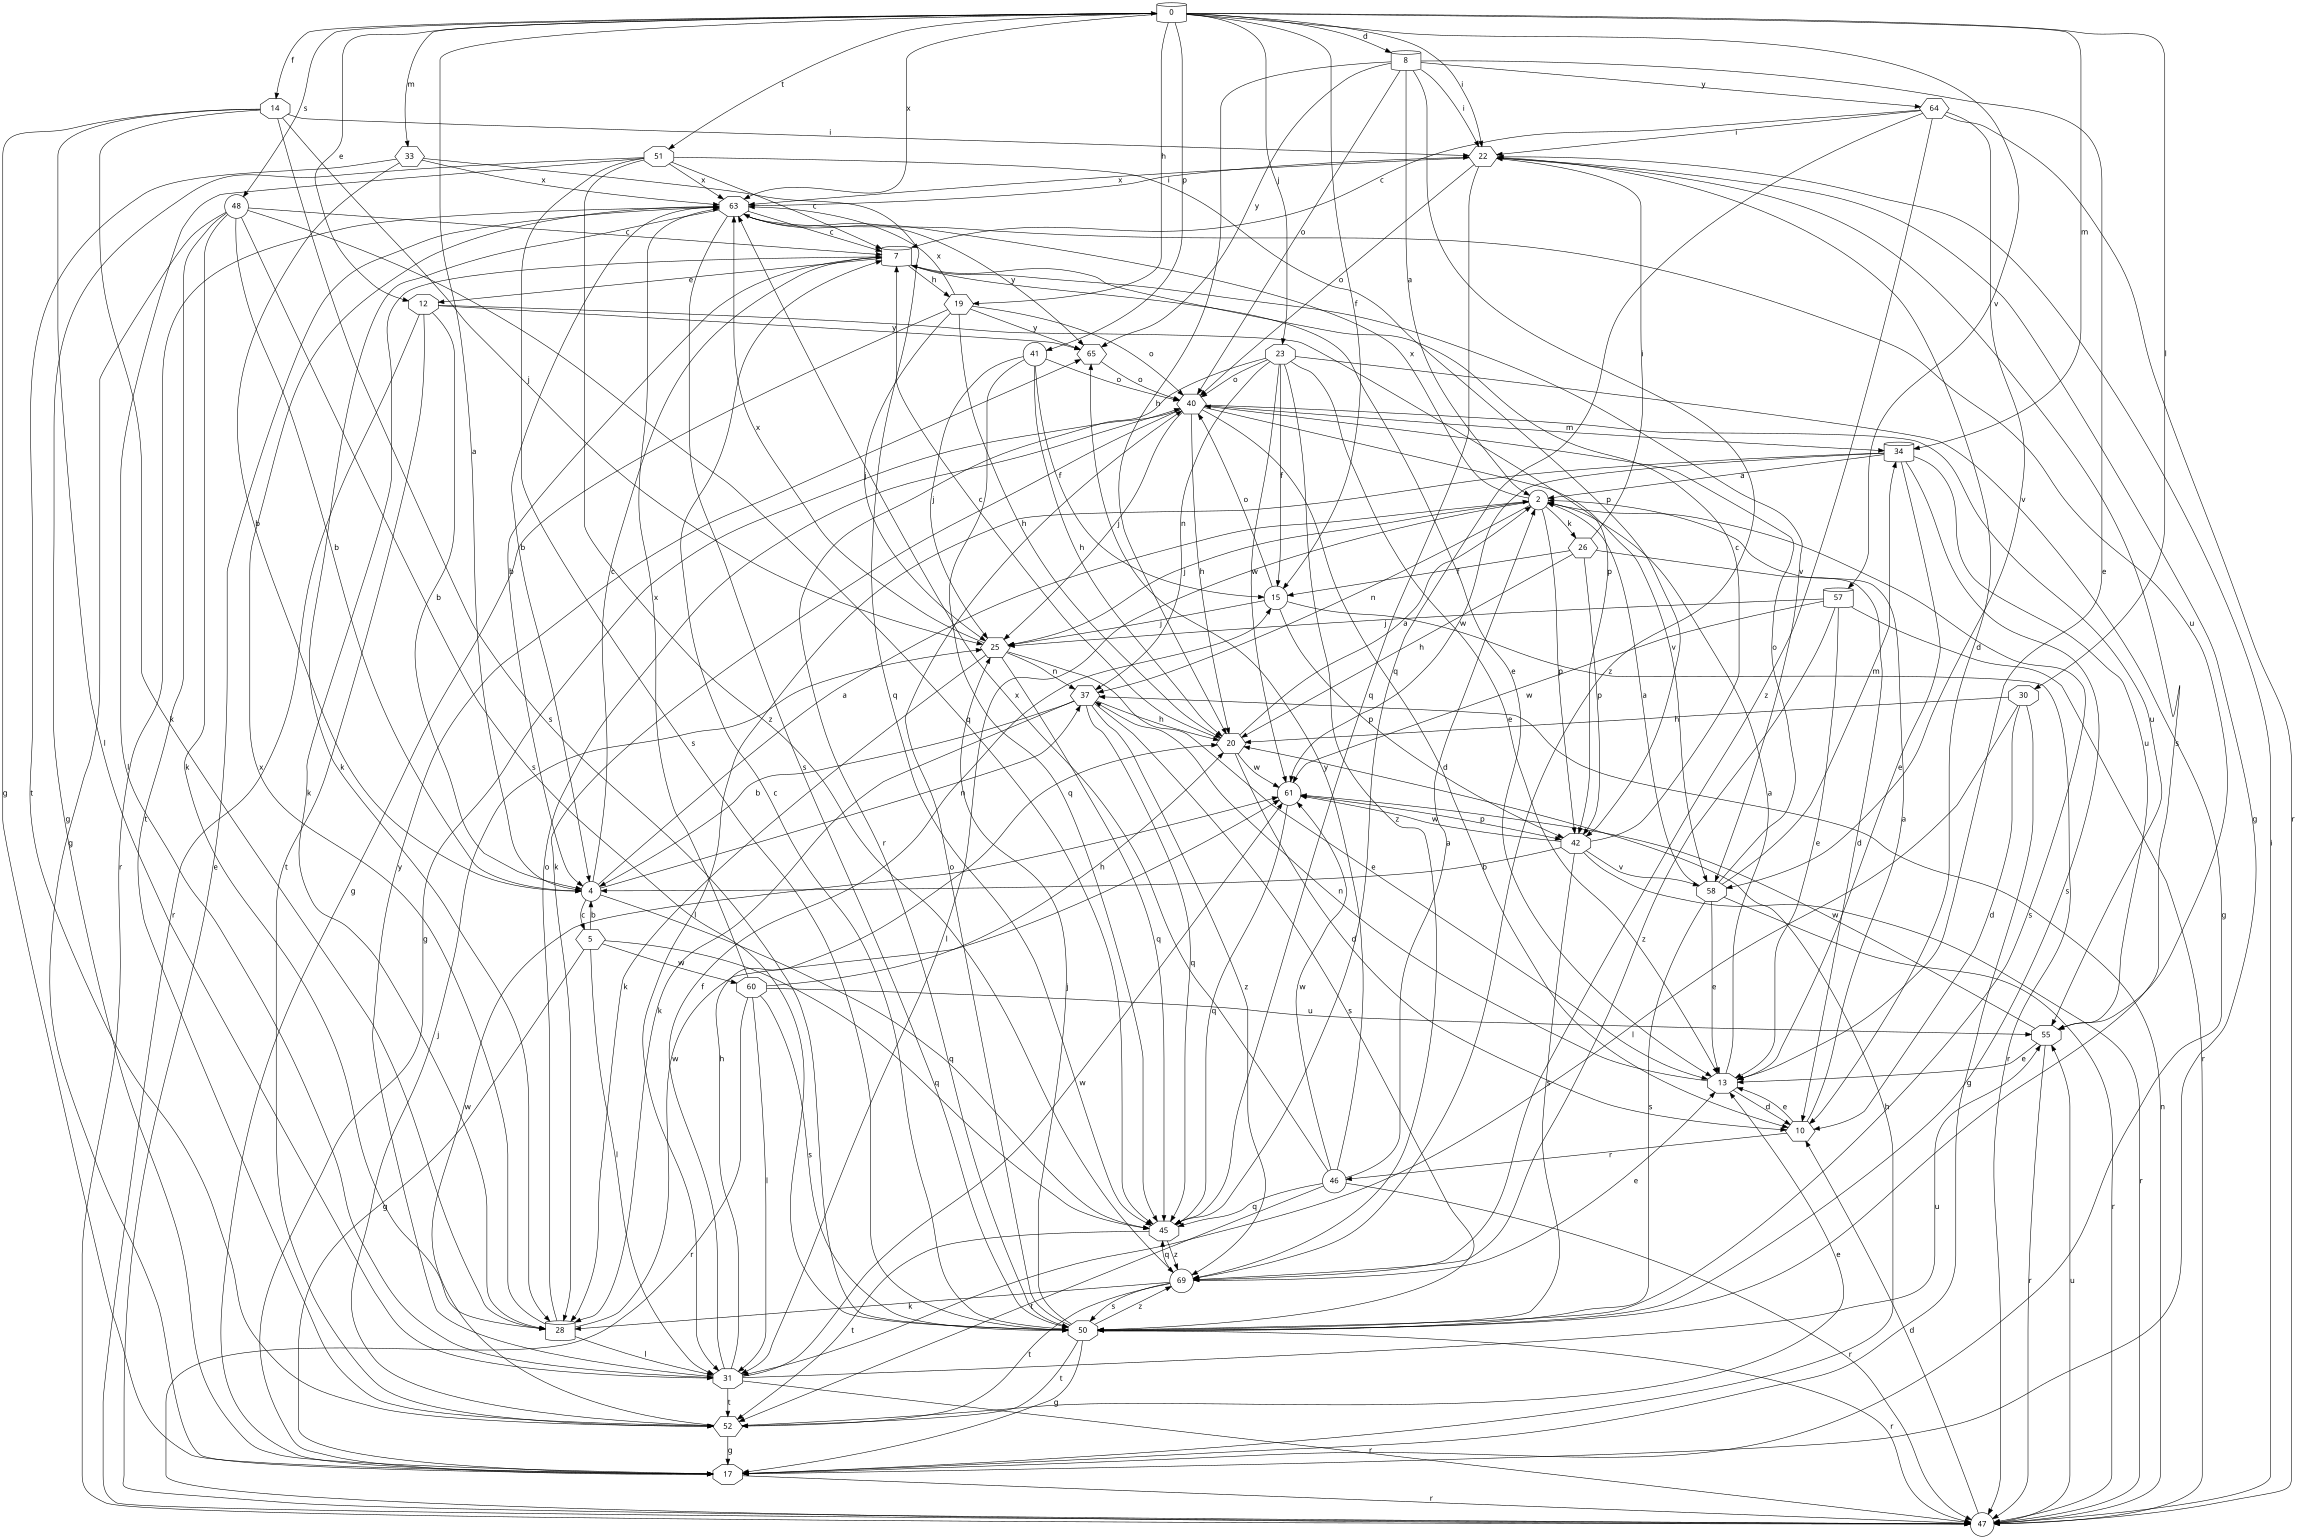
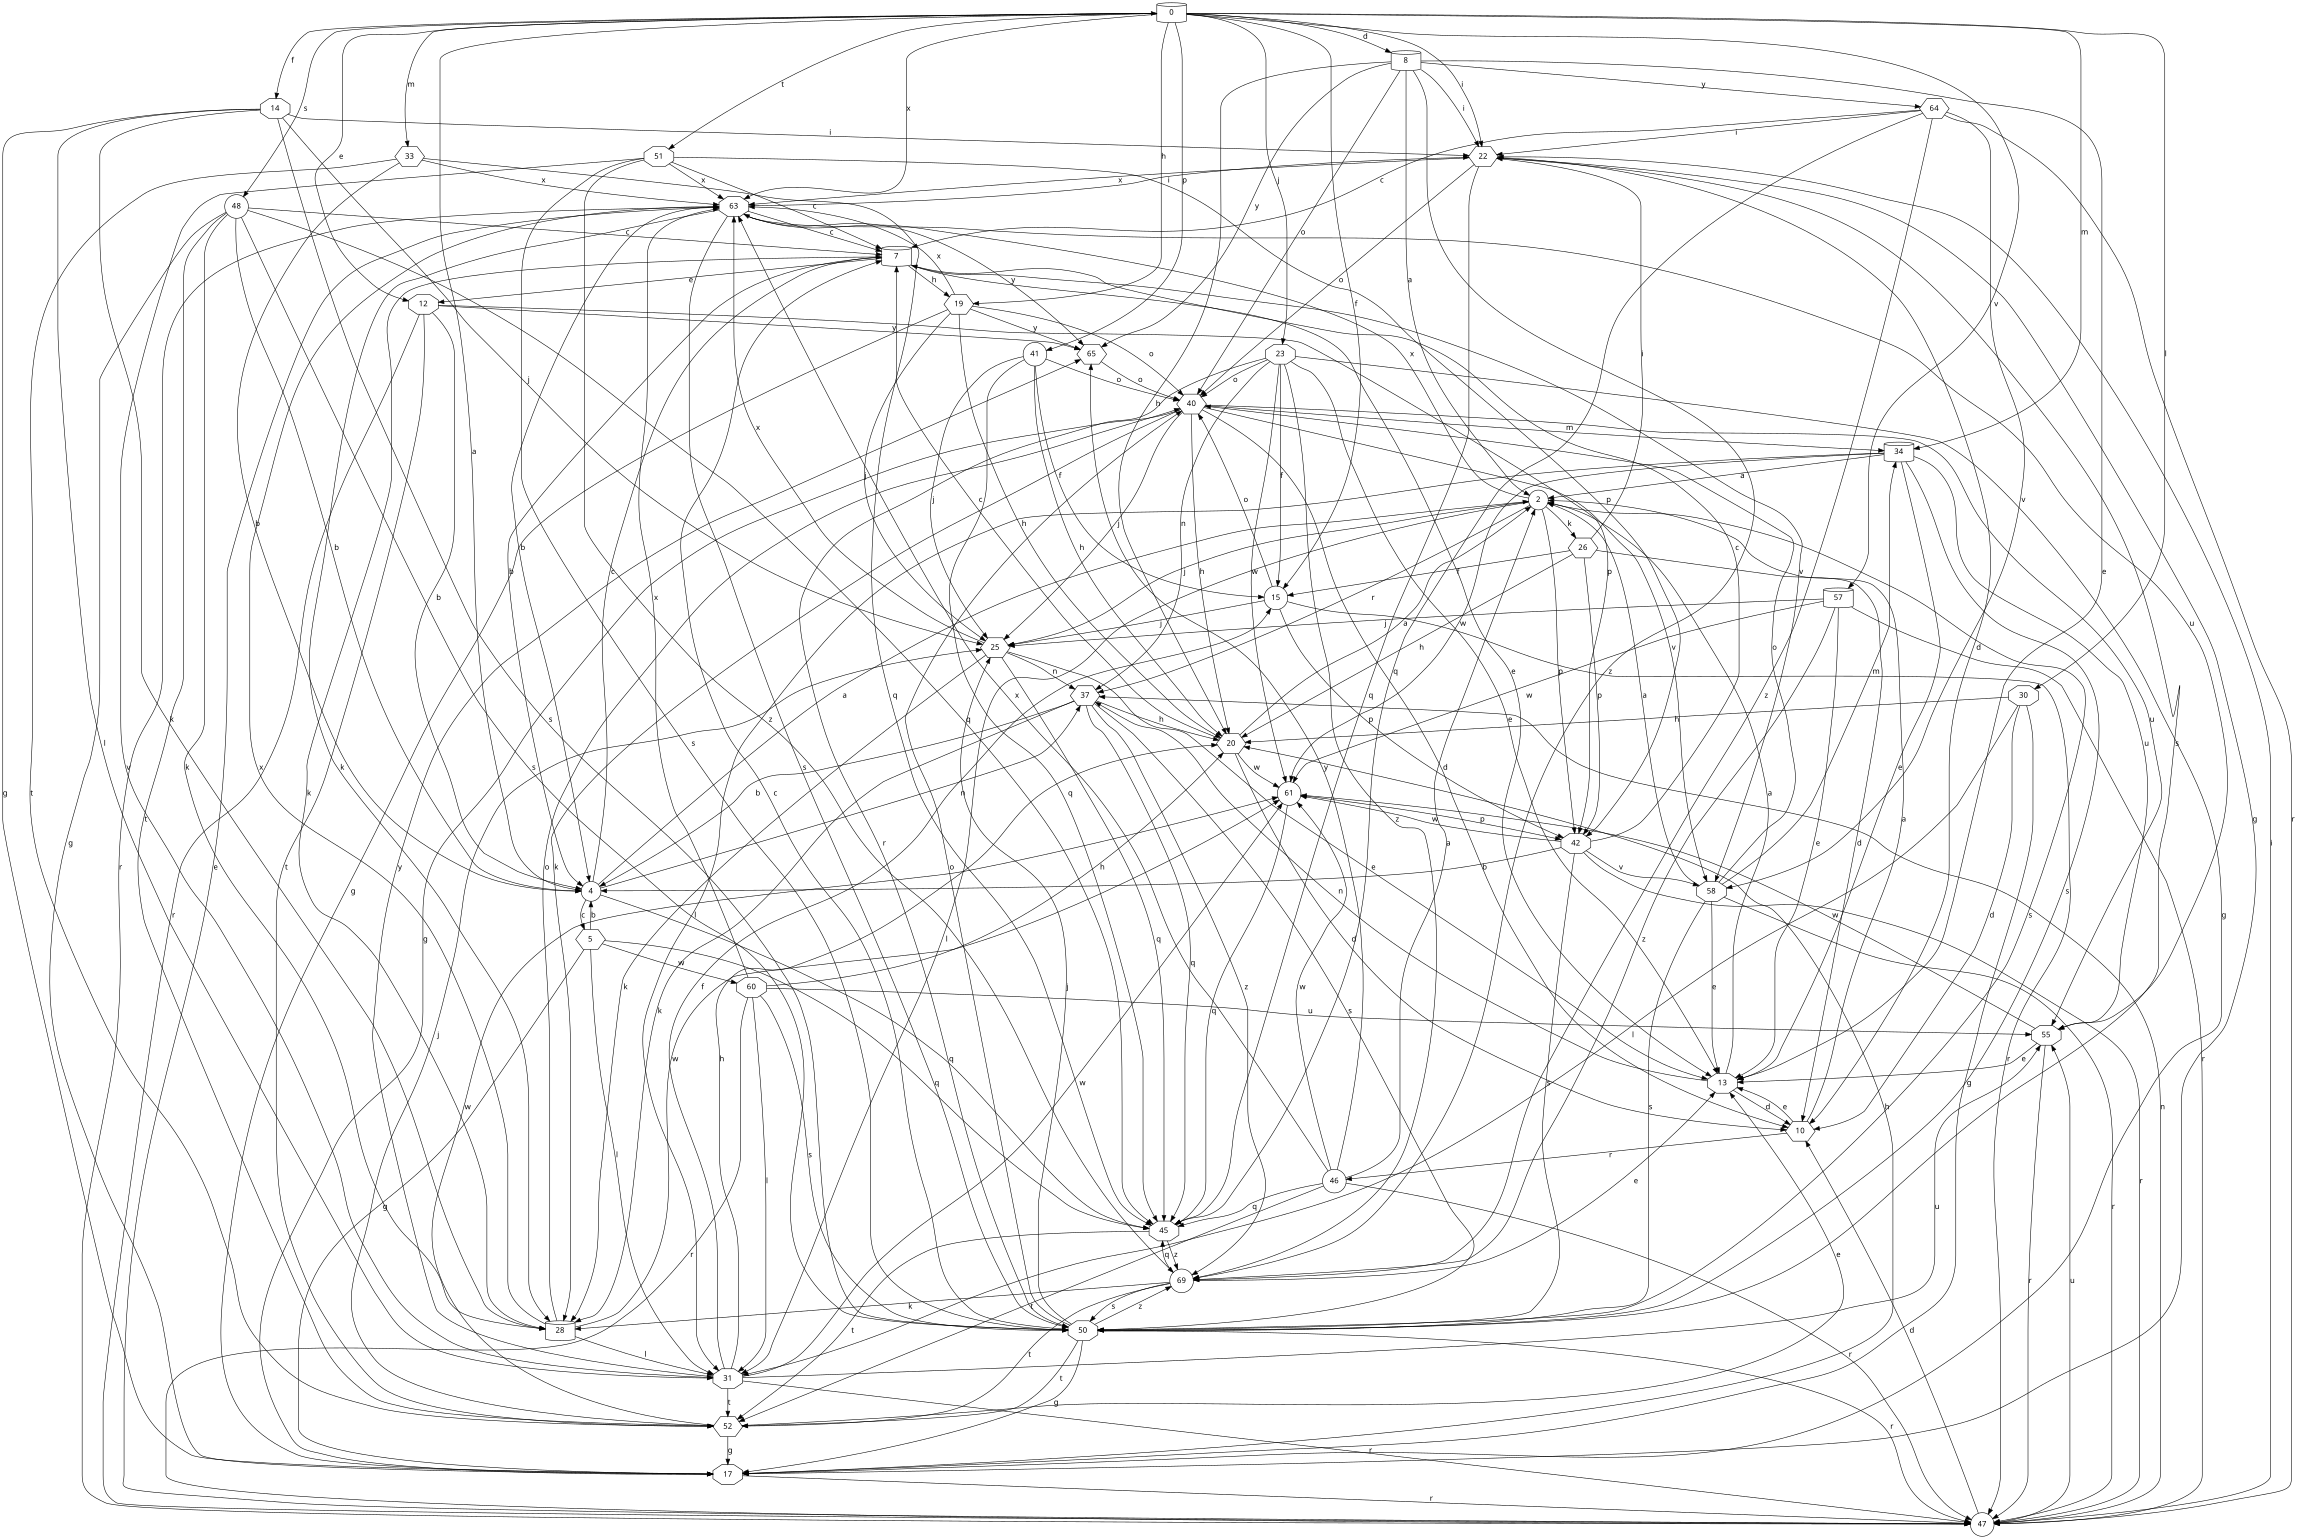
edge "2" -> "37": label "n" -> "r"
edge "51" -> "31": label "l" -> "v"
edge "51" -> "17": removed, label "g"
